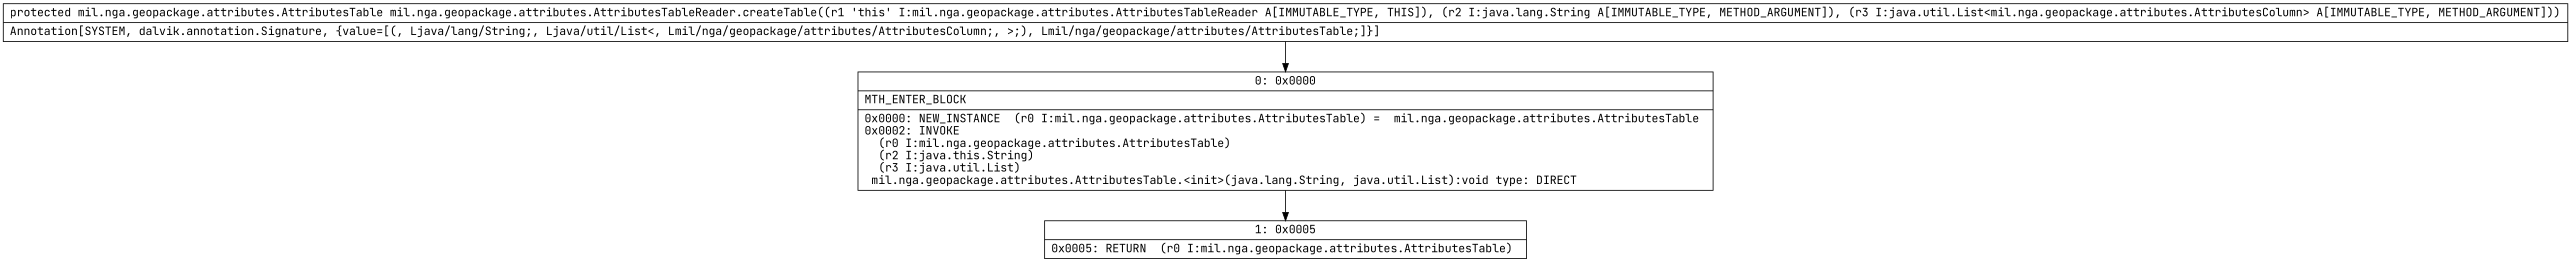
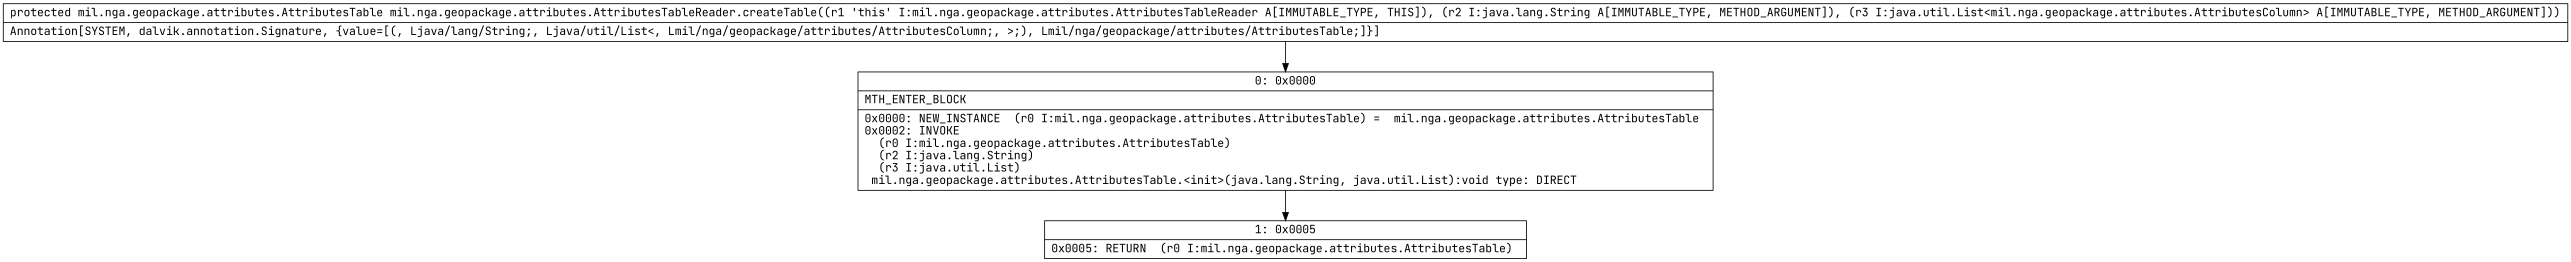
node "0: 0x0000": text "(r2 I:java.this.String)" -> "(r2 I:java.lang.String)"
